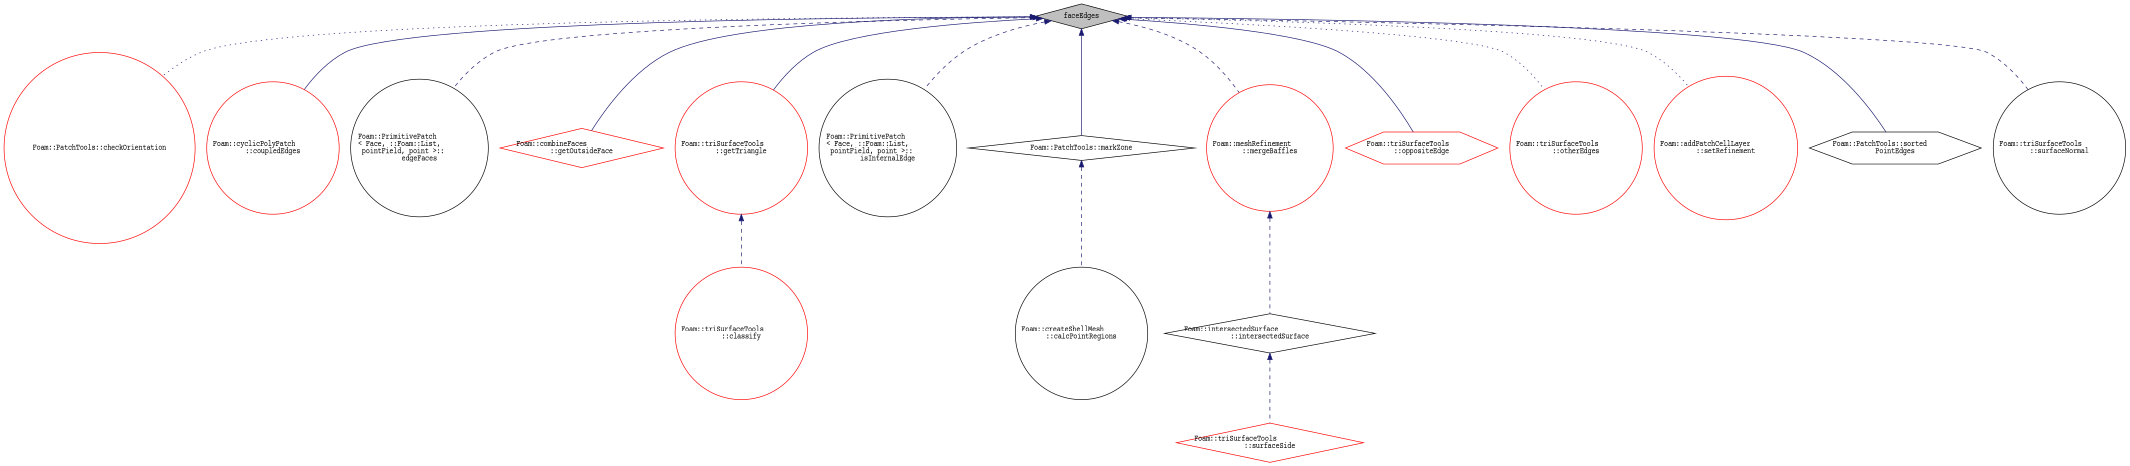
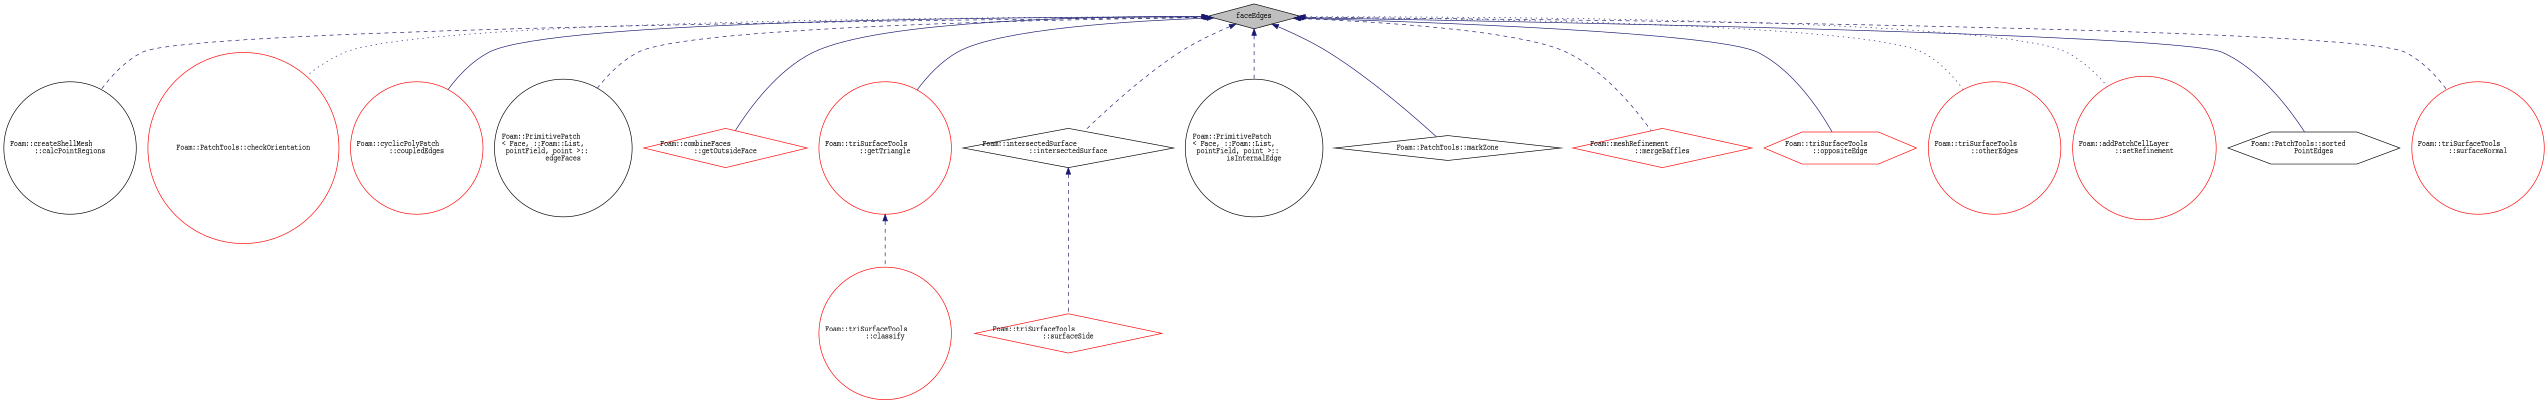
node "Foam::meshRefinement ::mergeBaffles": shape circle -> diamond
node "Foam::triSurfaceTools ::surfaceNormal": color black -> red
edge "Foam::createShellMesh ::calcPointRegions" -> "Foam::PatchTools::markZone": now "Foam::createShellMesh ::calcPointRegions" -> "faceEdges"
edge "Foam::intersectedSurface ::intersectedSurface" -> "Foam::meshRefinement ::mergeBaffles": now "Foam::intersectedSurface ::intersectedSurface" -> "faceEdges"
